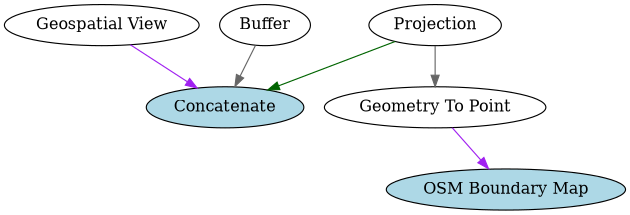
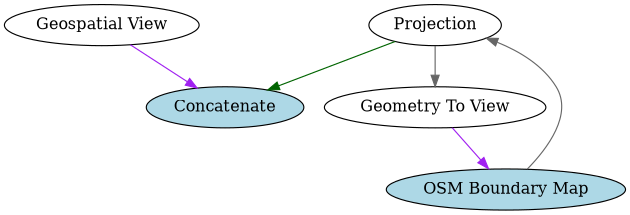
node "Buffer": removed
edge "OSM Boundary Map" -> "Projection": added
node "Geometry To Point": label "Geometry To Point" -> "Geometry To View"
